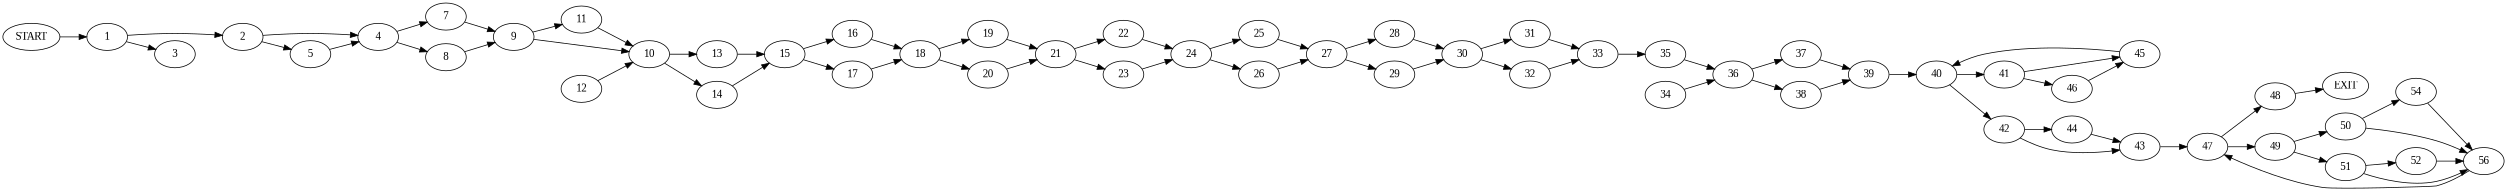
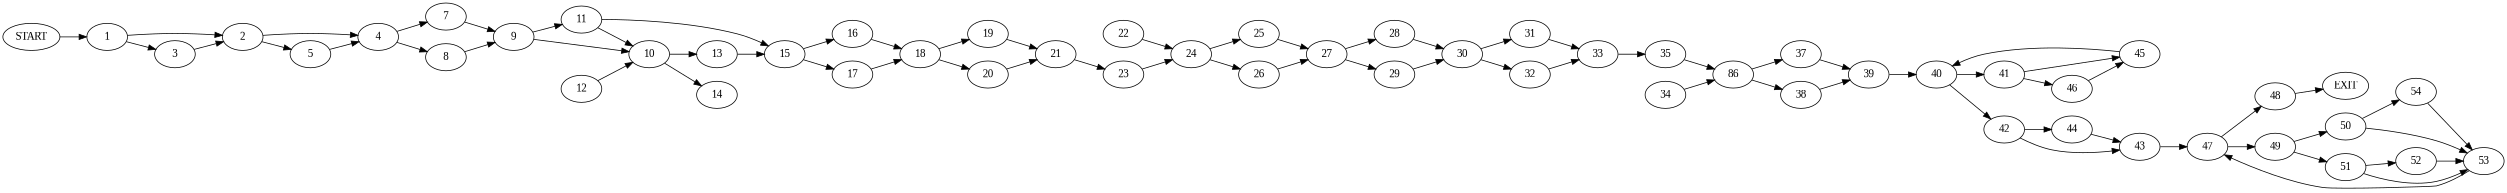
edge "21" -> "22": removed
edge "3" -> "2": added
node "36": label "36" -> "86"
edge "14" -> "15": now "11" -> "15"
node "56": label "56" -> "53"
